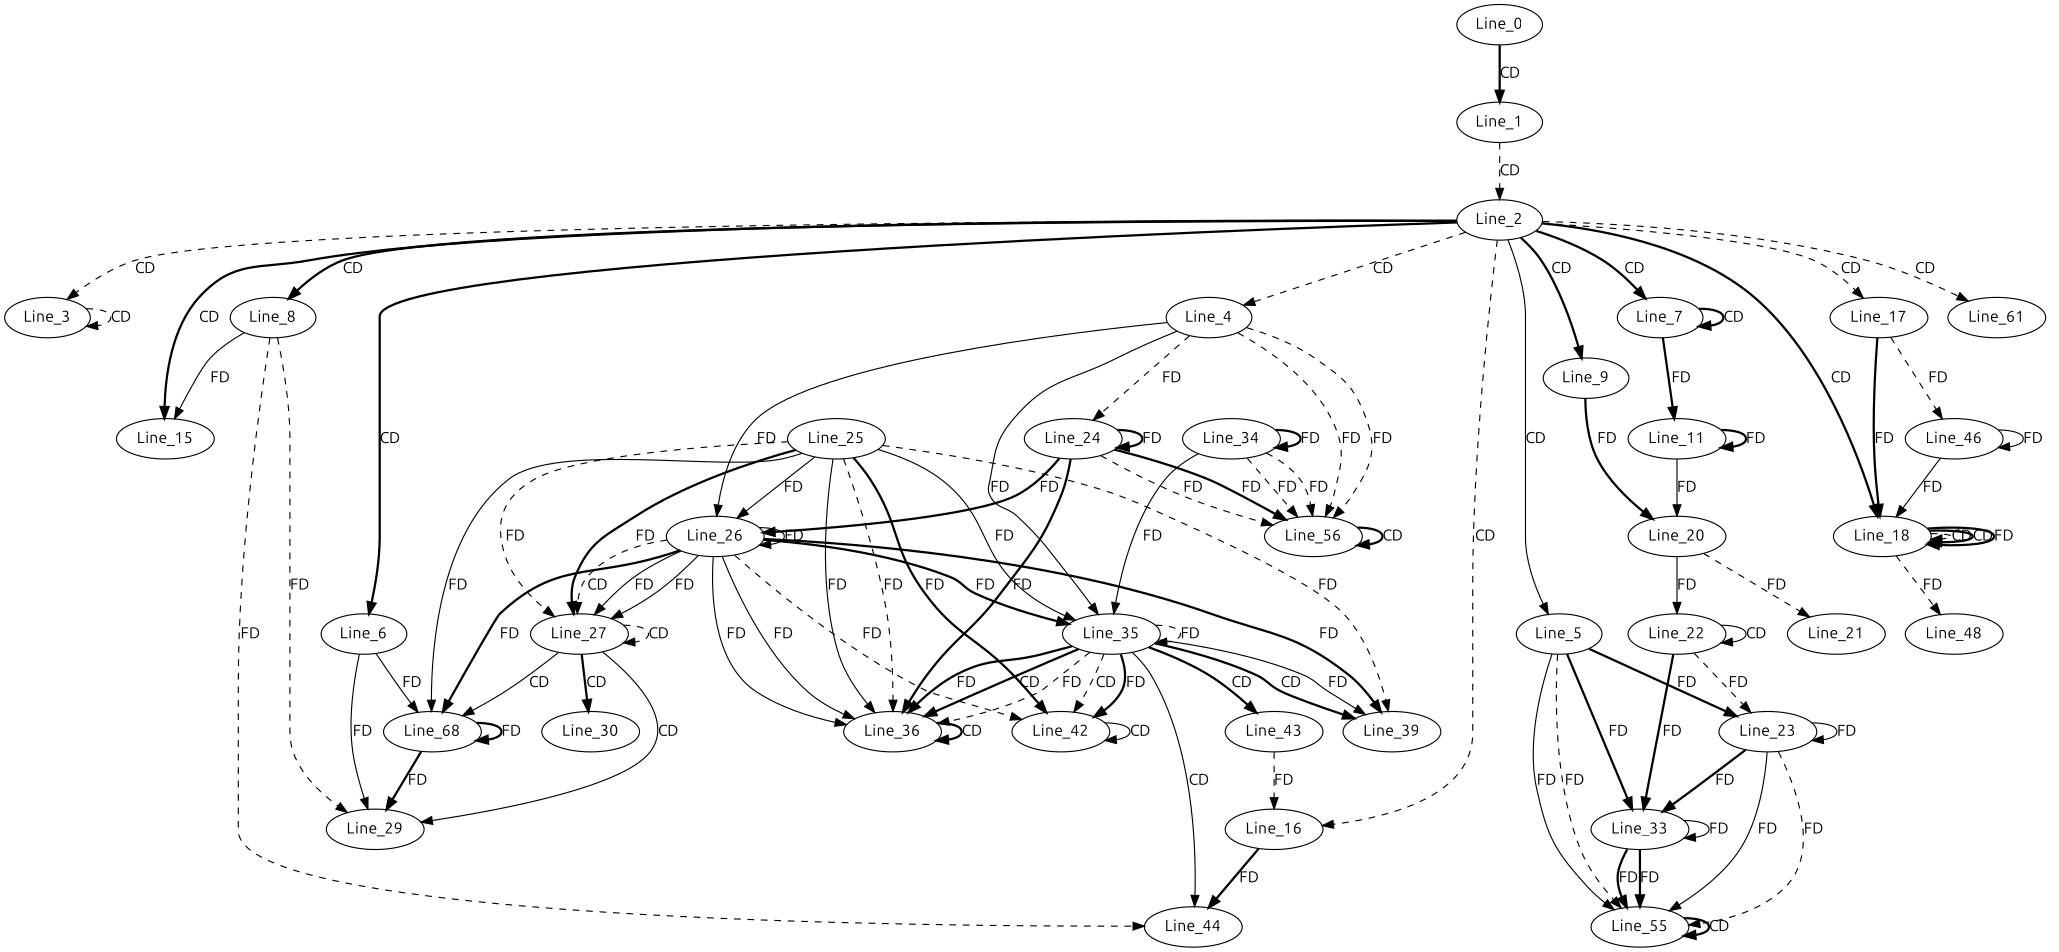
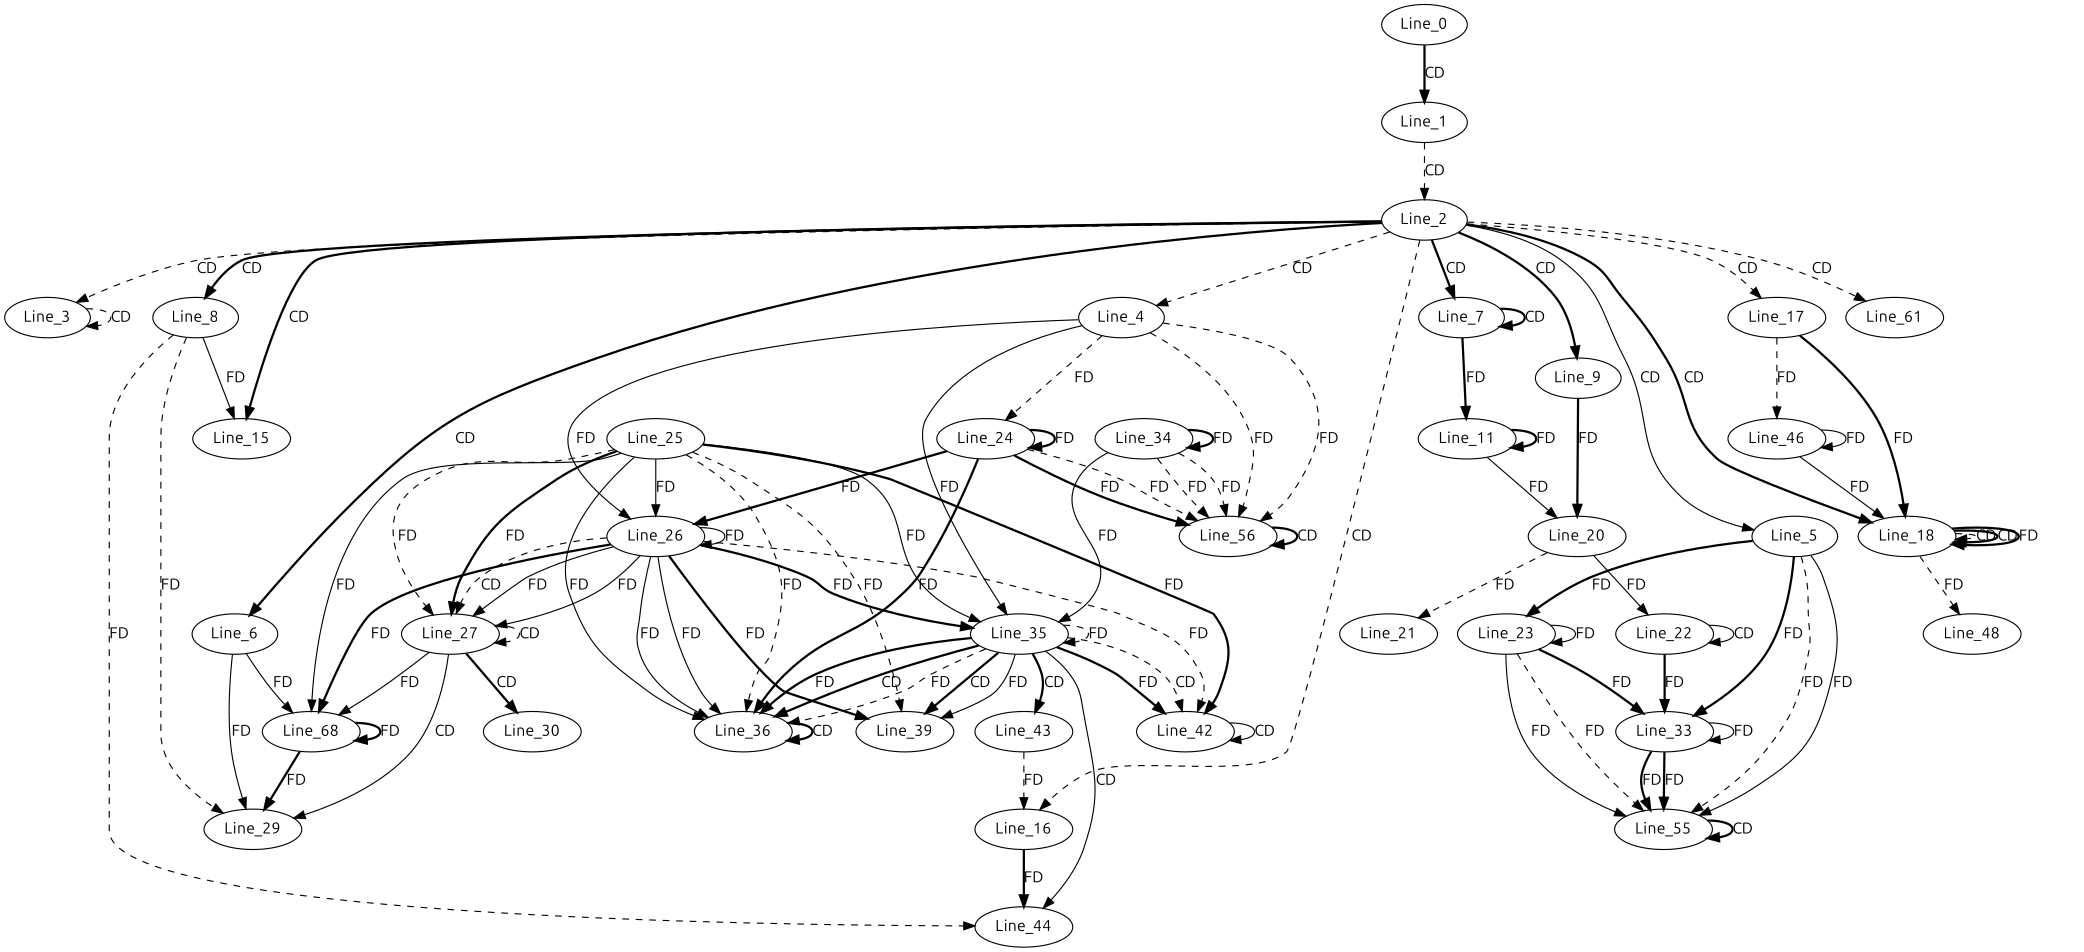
edge "Line_22" -> "Line_23": removed, label "FD"
edge "Line_27" -> "Line_68": label "CD" -> "FD"
